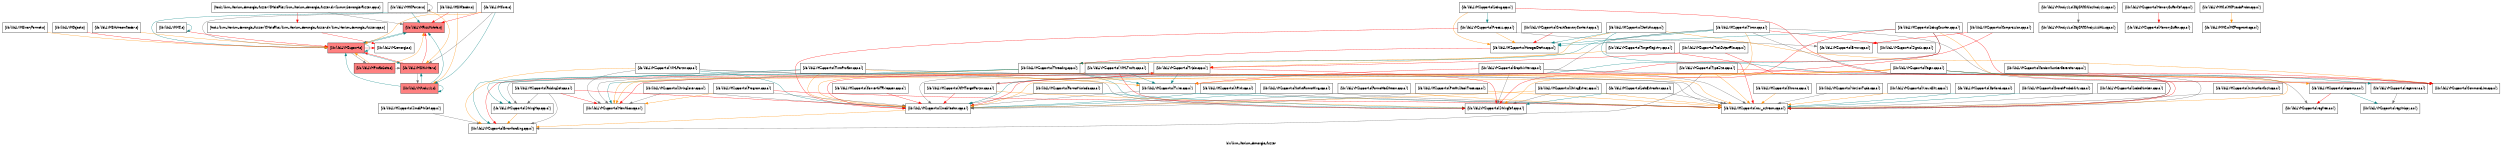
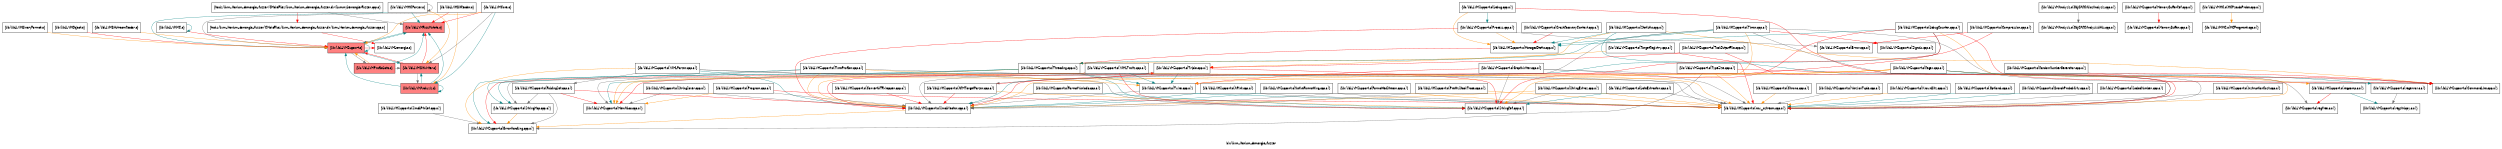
edge "{lib/libLLVMProfileData.a}" -> "{lib/libLLVMFuzzMutate.a}": color darkorange -> teal
edge "{lib/libLLVMSupport.a(YAMLParser.cpp.o)}" -> "{lib/libLLVMSupport.a(MemAlloc.cpp.o)}": now "{lib/libLLVMSupport.a(YAMLParser.cpp.o)}" -> "{lib/libLLVMSupport.a(FoldingSet.cpp.o)}"
